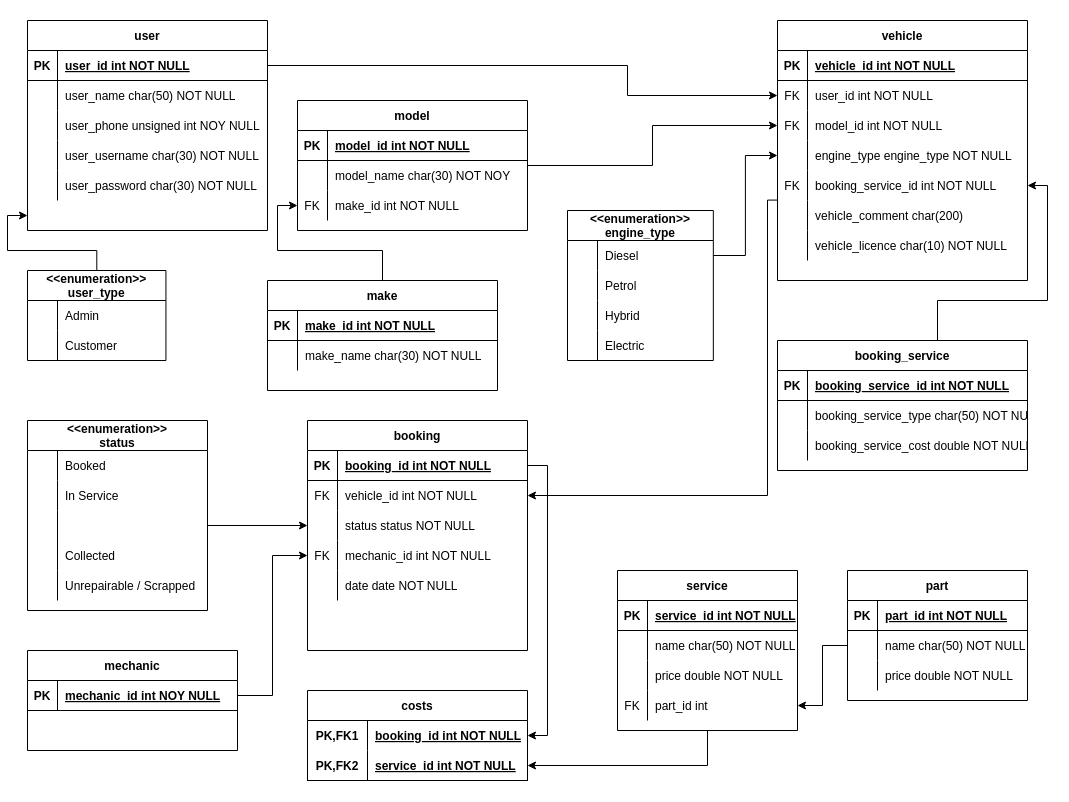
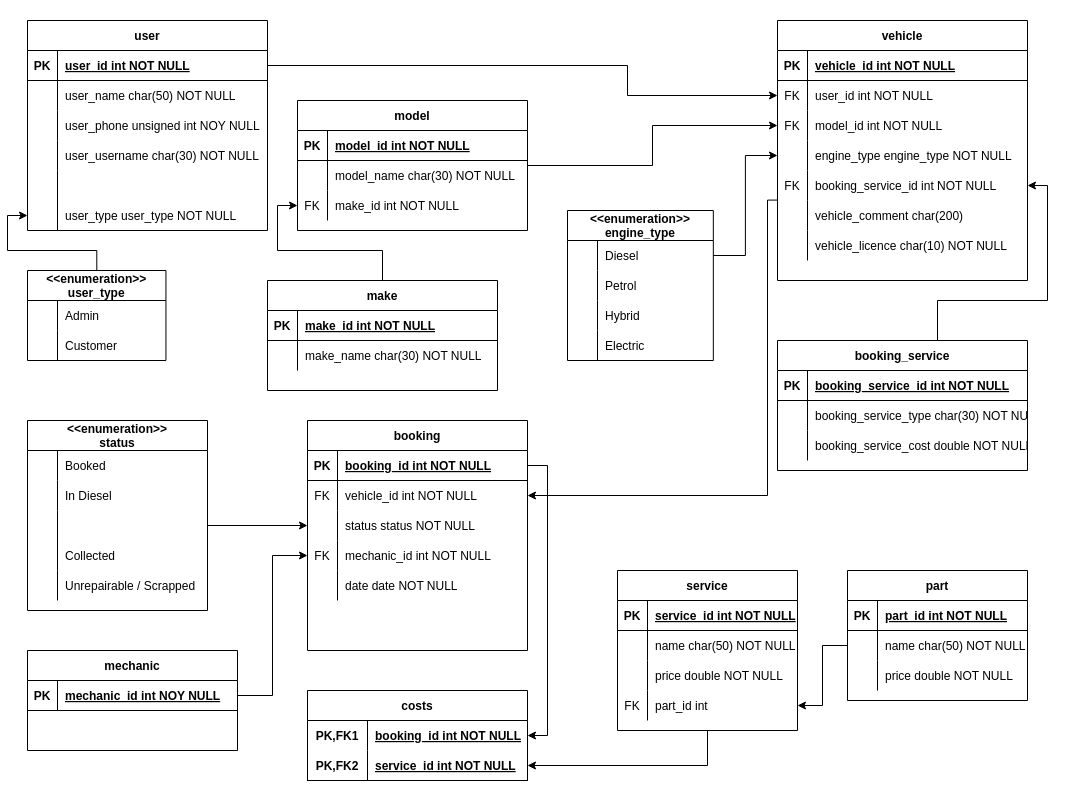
node "model_name char(30) NOT NOY": label "model_name char(30) NOT NOY" -> "model_name char(30) NOT NULL"
node "user_password char(30) NOT NULL": removed
node "user_type user_type NOT NULL": added
node "booking_service_type char(50) NOT NULL": label "booking_service_type char(50) NOT NULL" -> "booking_service_type char(30) NOT NULL"
node "In Service": label "In Service" -> "In Diesel"
